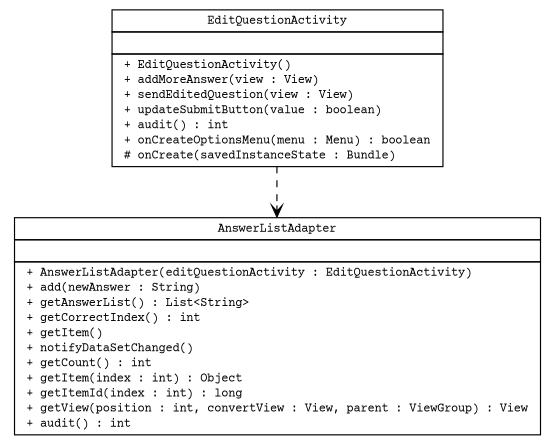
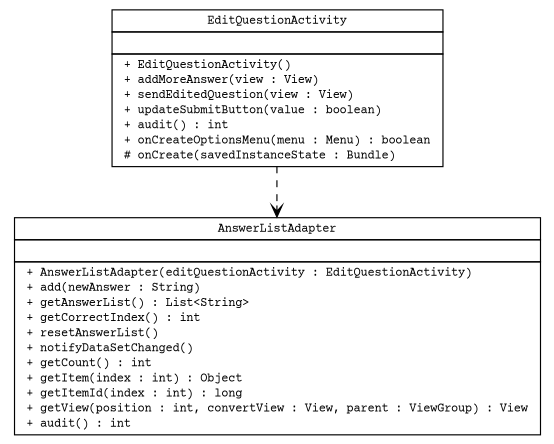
node "AnswerListAdapter": text "+ getItem()" -> "+ resetAnswerList()"
